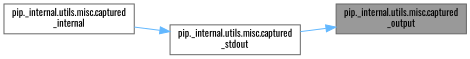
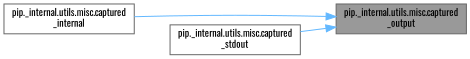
edge "pip._internal.utils.misc.captured _internal" -> "pip._internal.utils.misc.captured _stdout": now "pip._internal.utils.misc.captured _internal" -> "pip._internal.utils.misc.captured _output"
